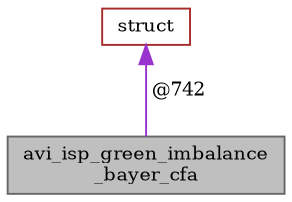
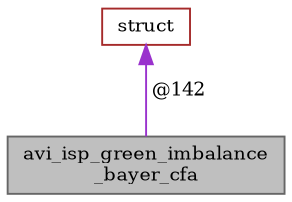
edge "avi_isp_green_imbalance _bayer_cfa" -> "struct": label " @742" -> " @142"
